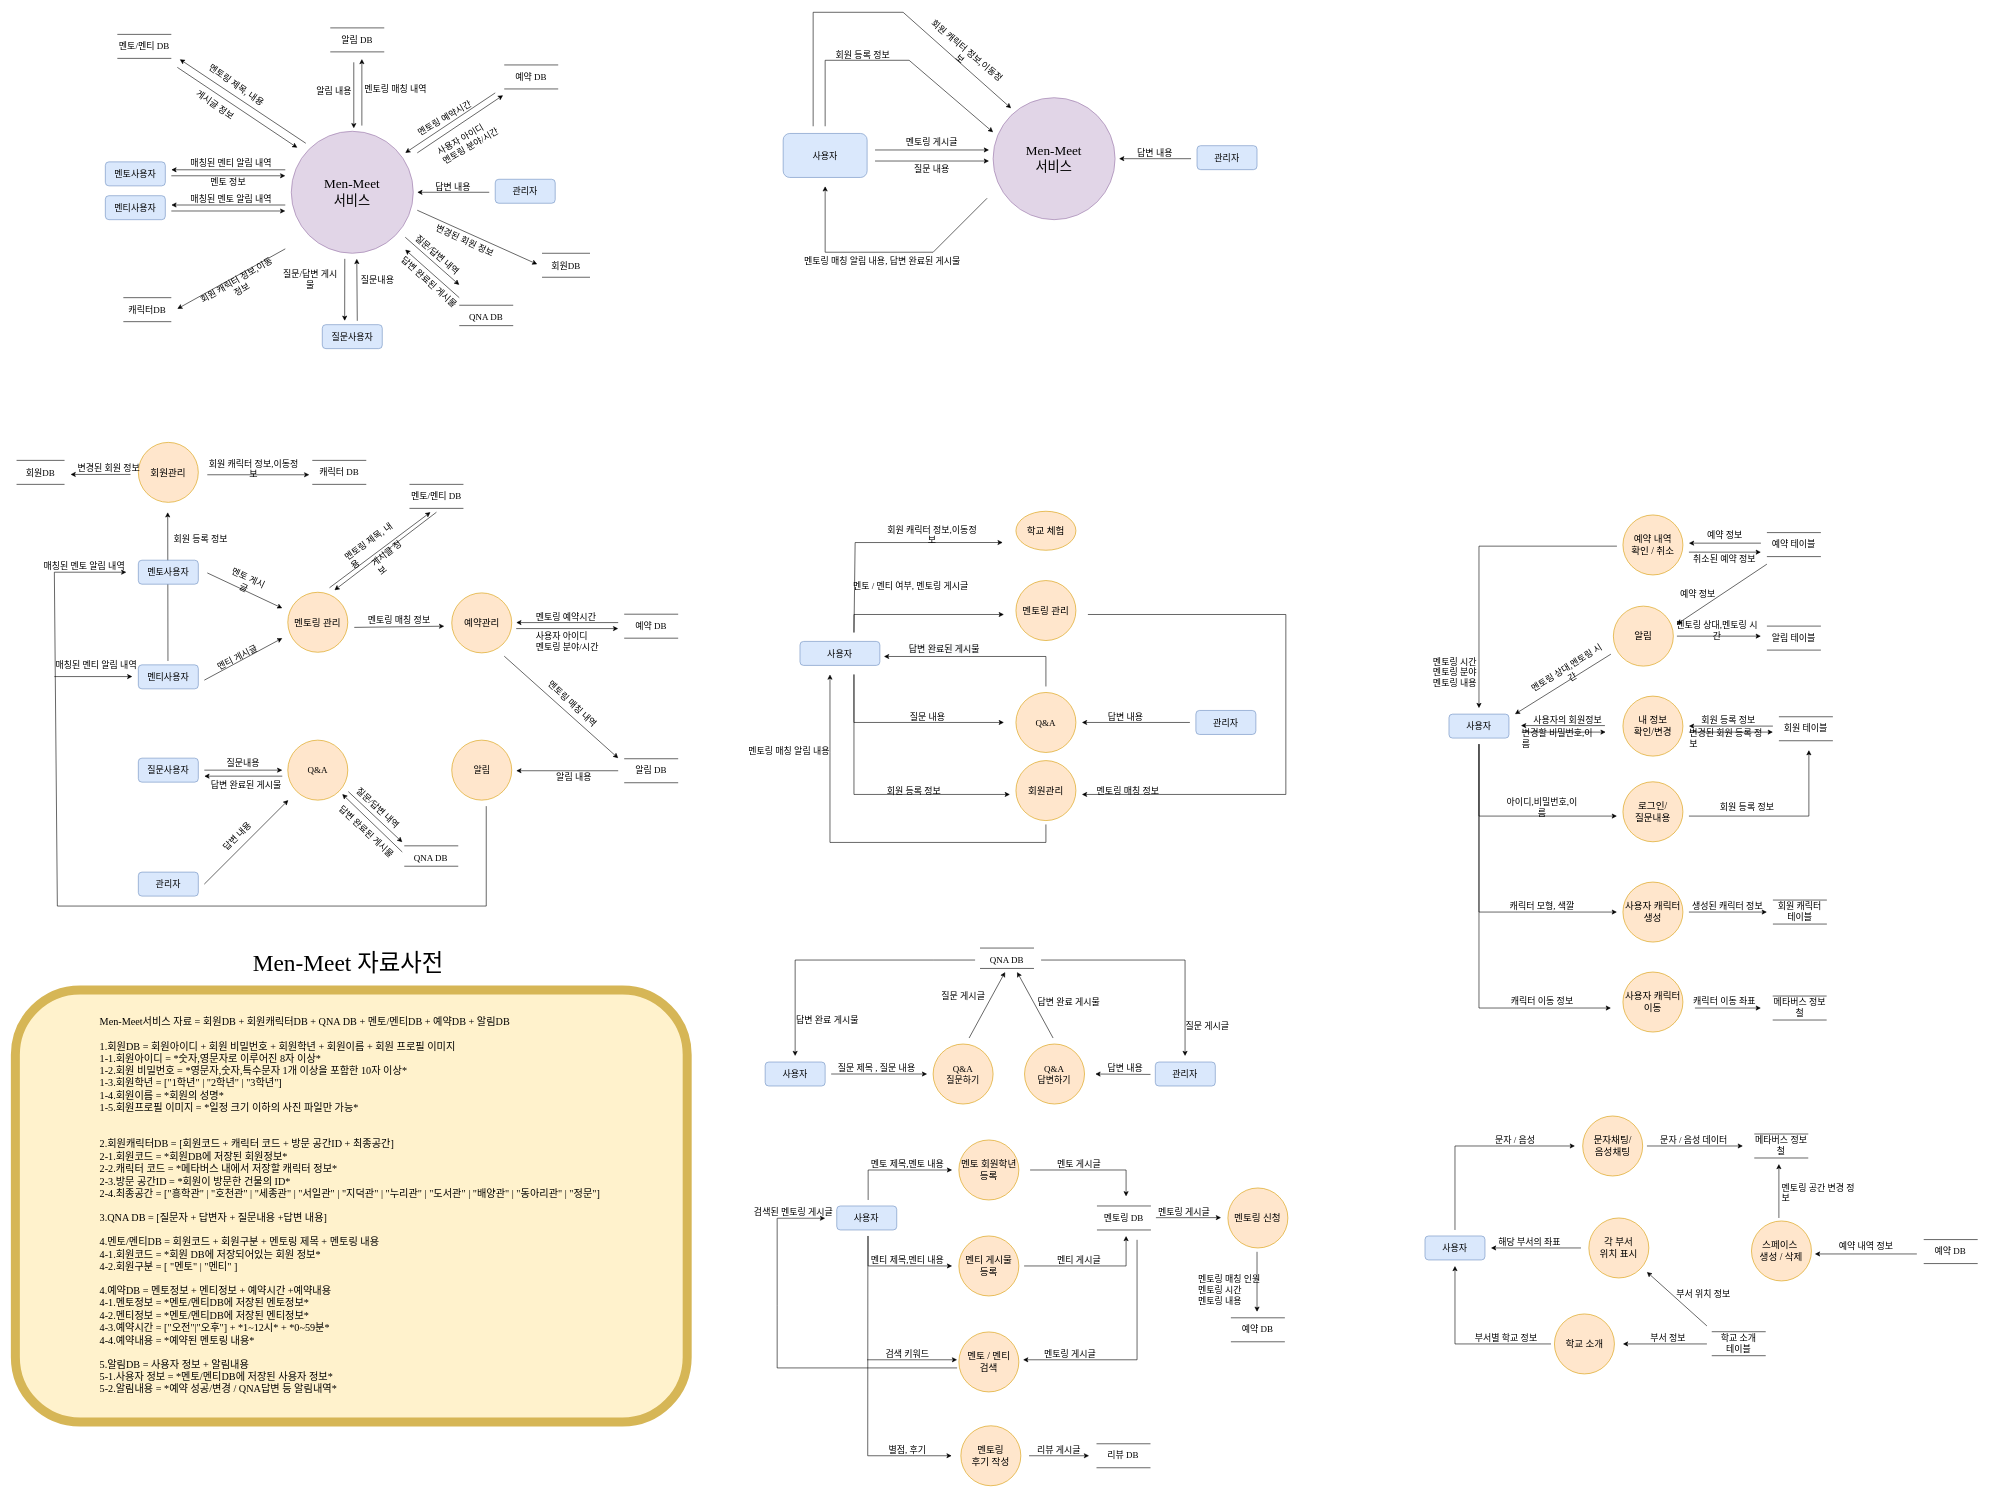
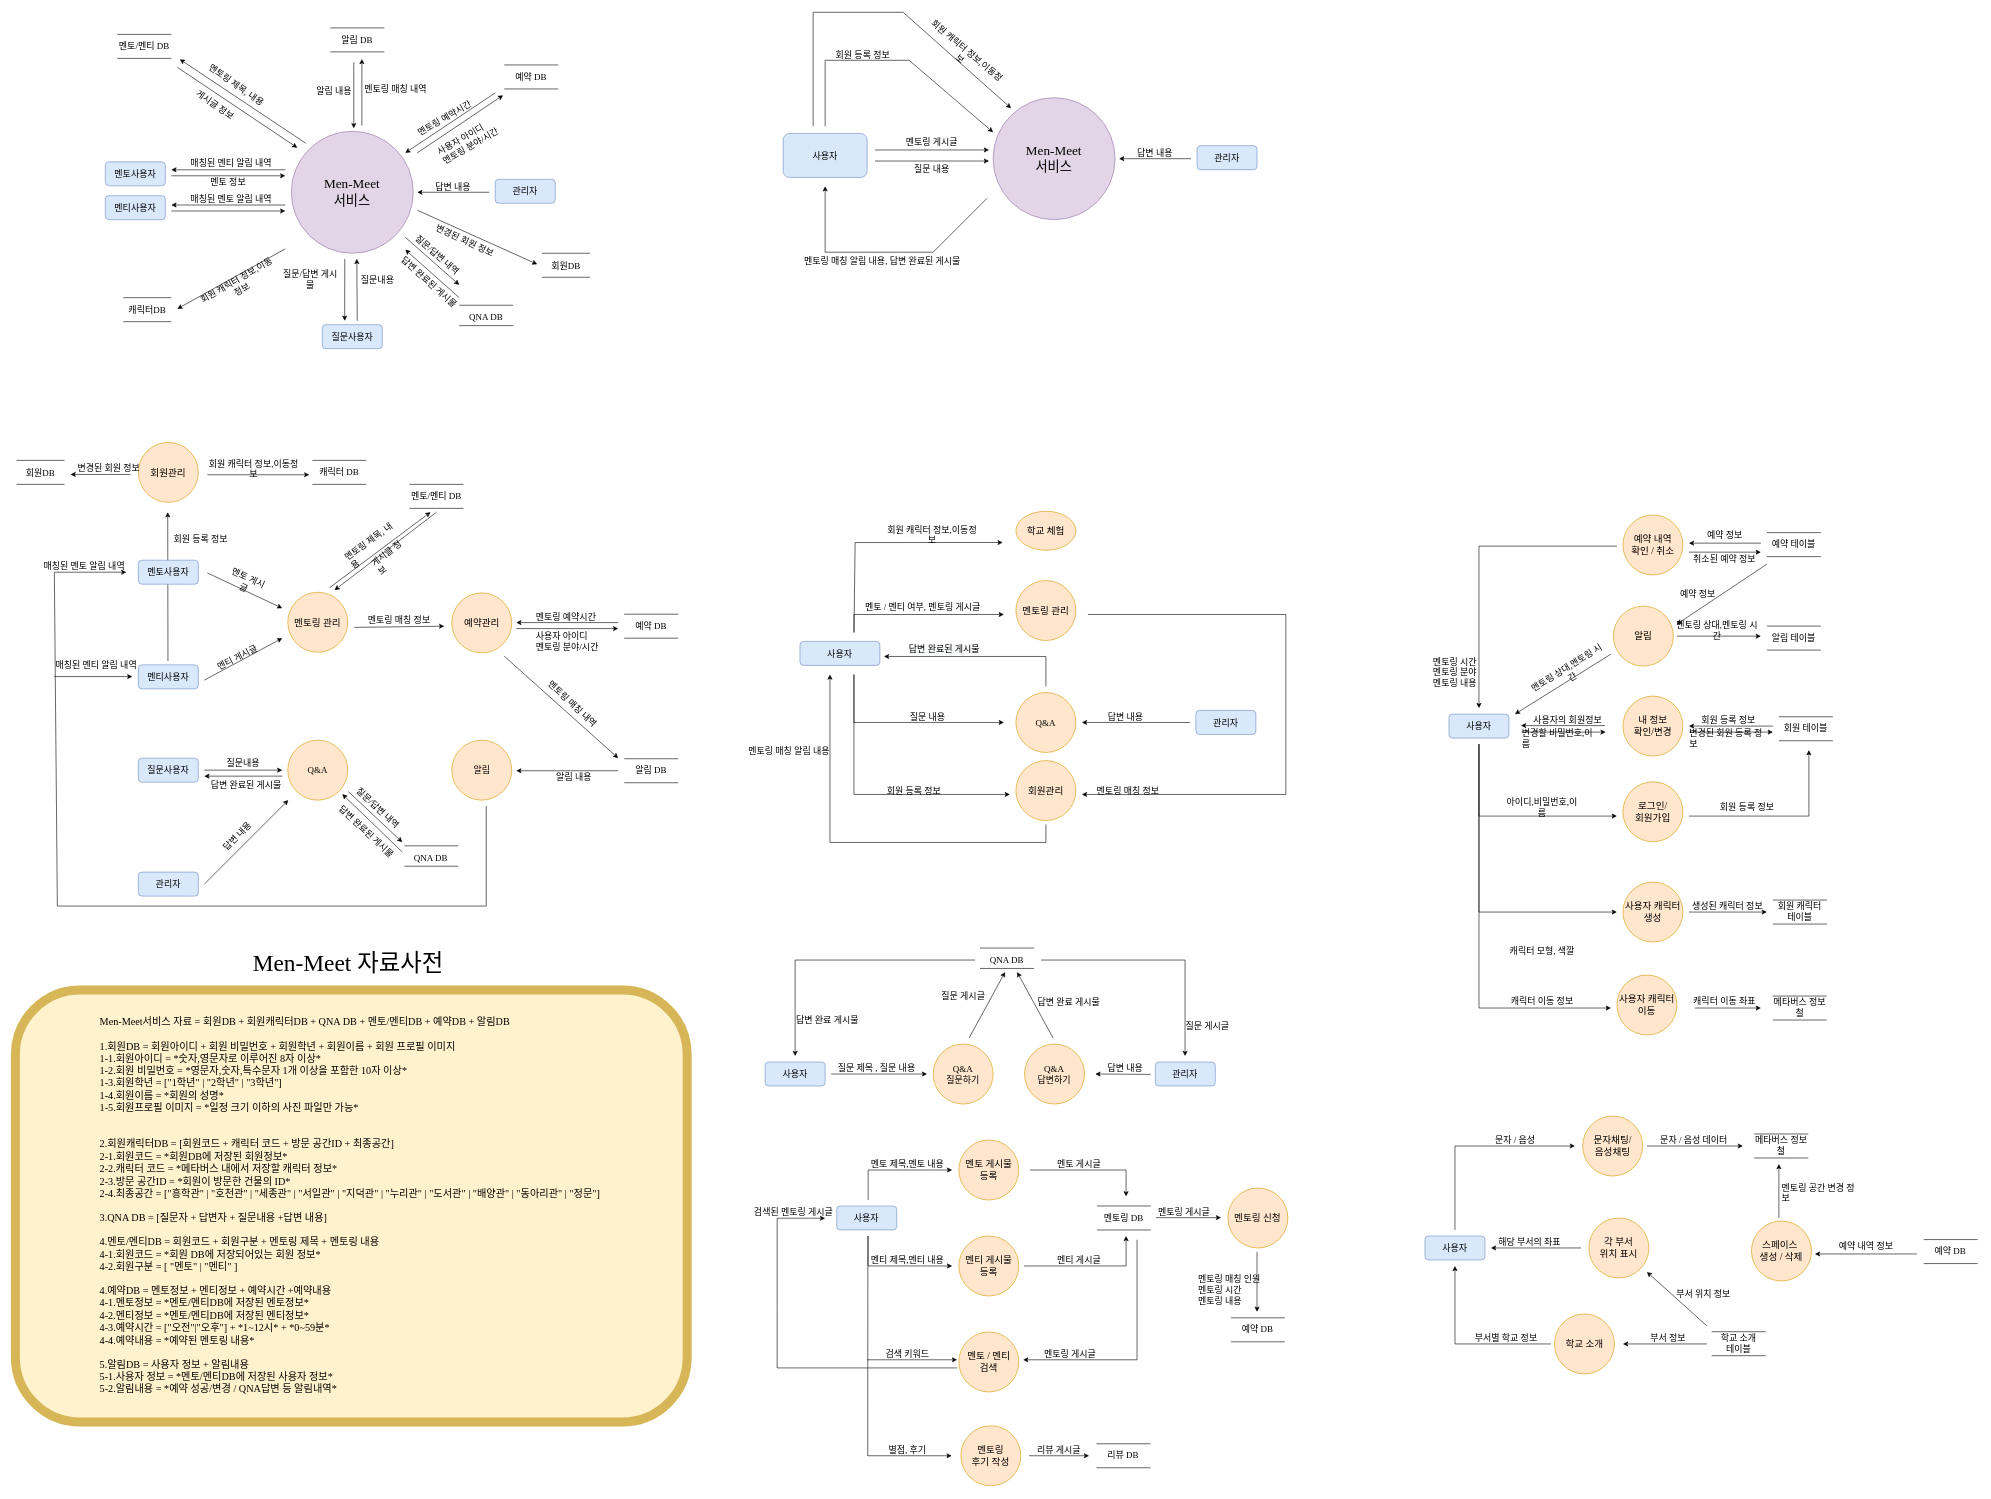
node "멘토 / 멘티 여부, 멘토링 게시글": moved (911, 586) -> (923, 607)
node "로그인/ 질문내용": label "로그인/ 질문내용" -> "로그인/ 회원가입"
node "캐릭터 모형, 색깔": moved (1543, 906) -> (1543, 951)
node "사용자 캐릭터 이동": moved (1653, 1002) -> (1647, 1005)
node "멘토 회원학년 등록": label "멘토 회원학년 등록" -> "멘토 게시물 등록"
